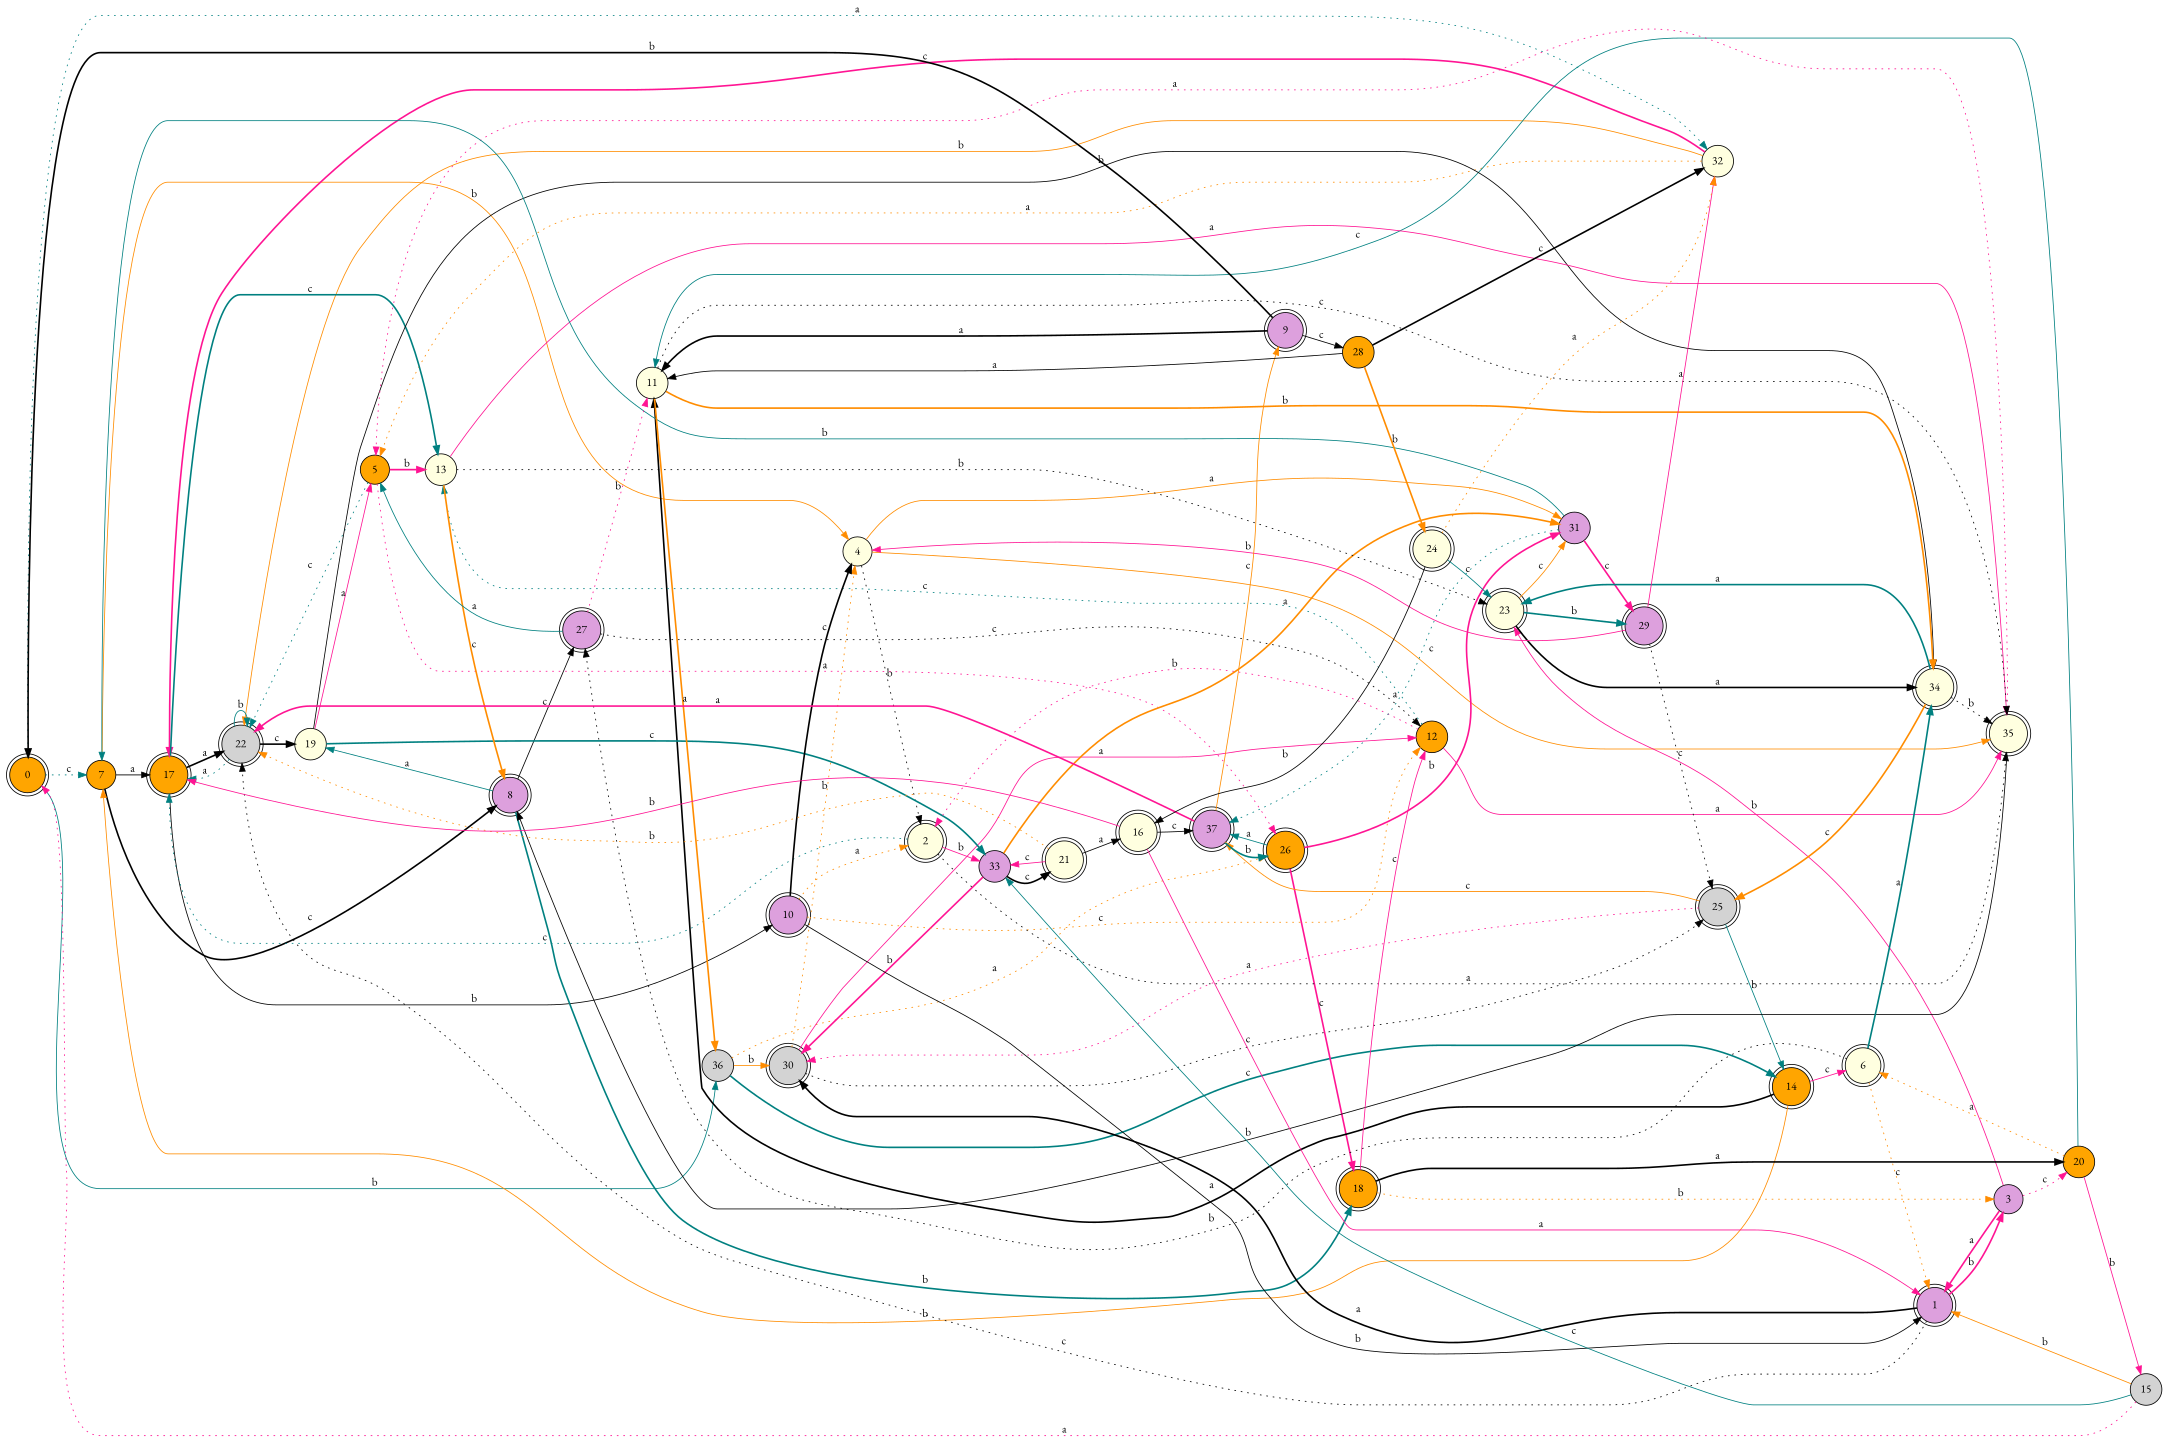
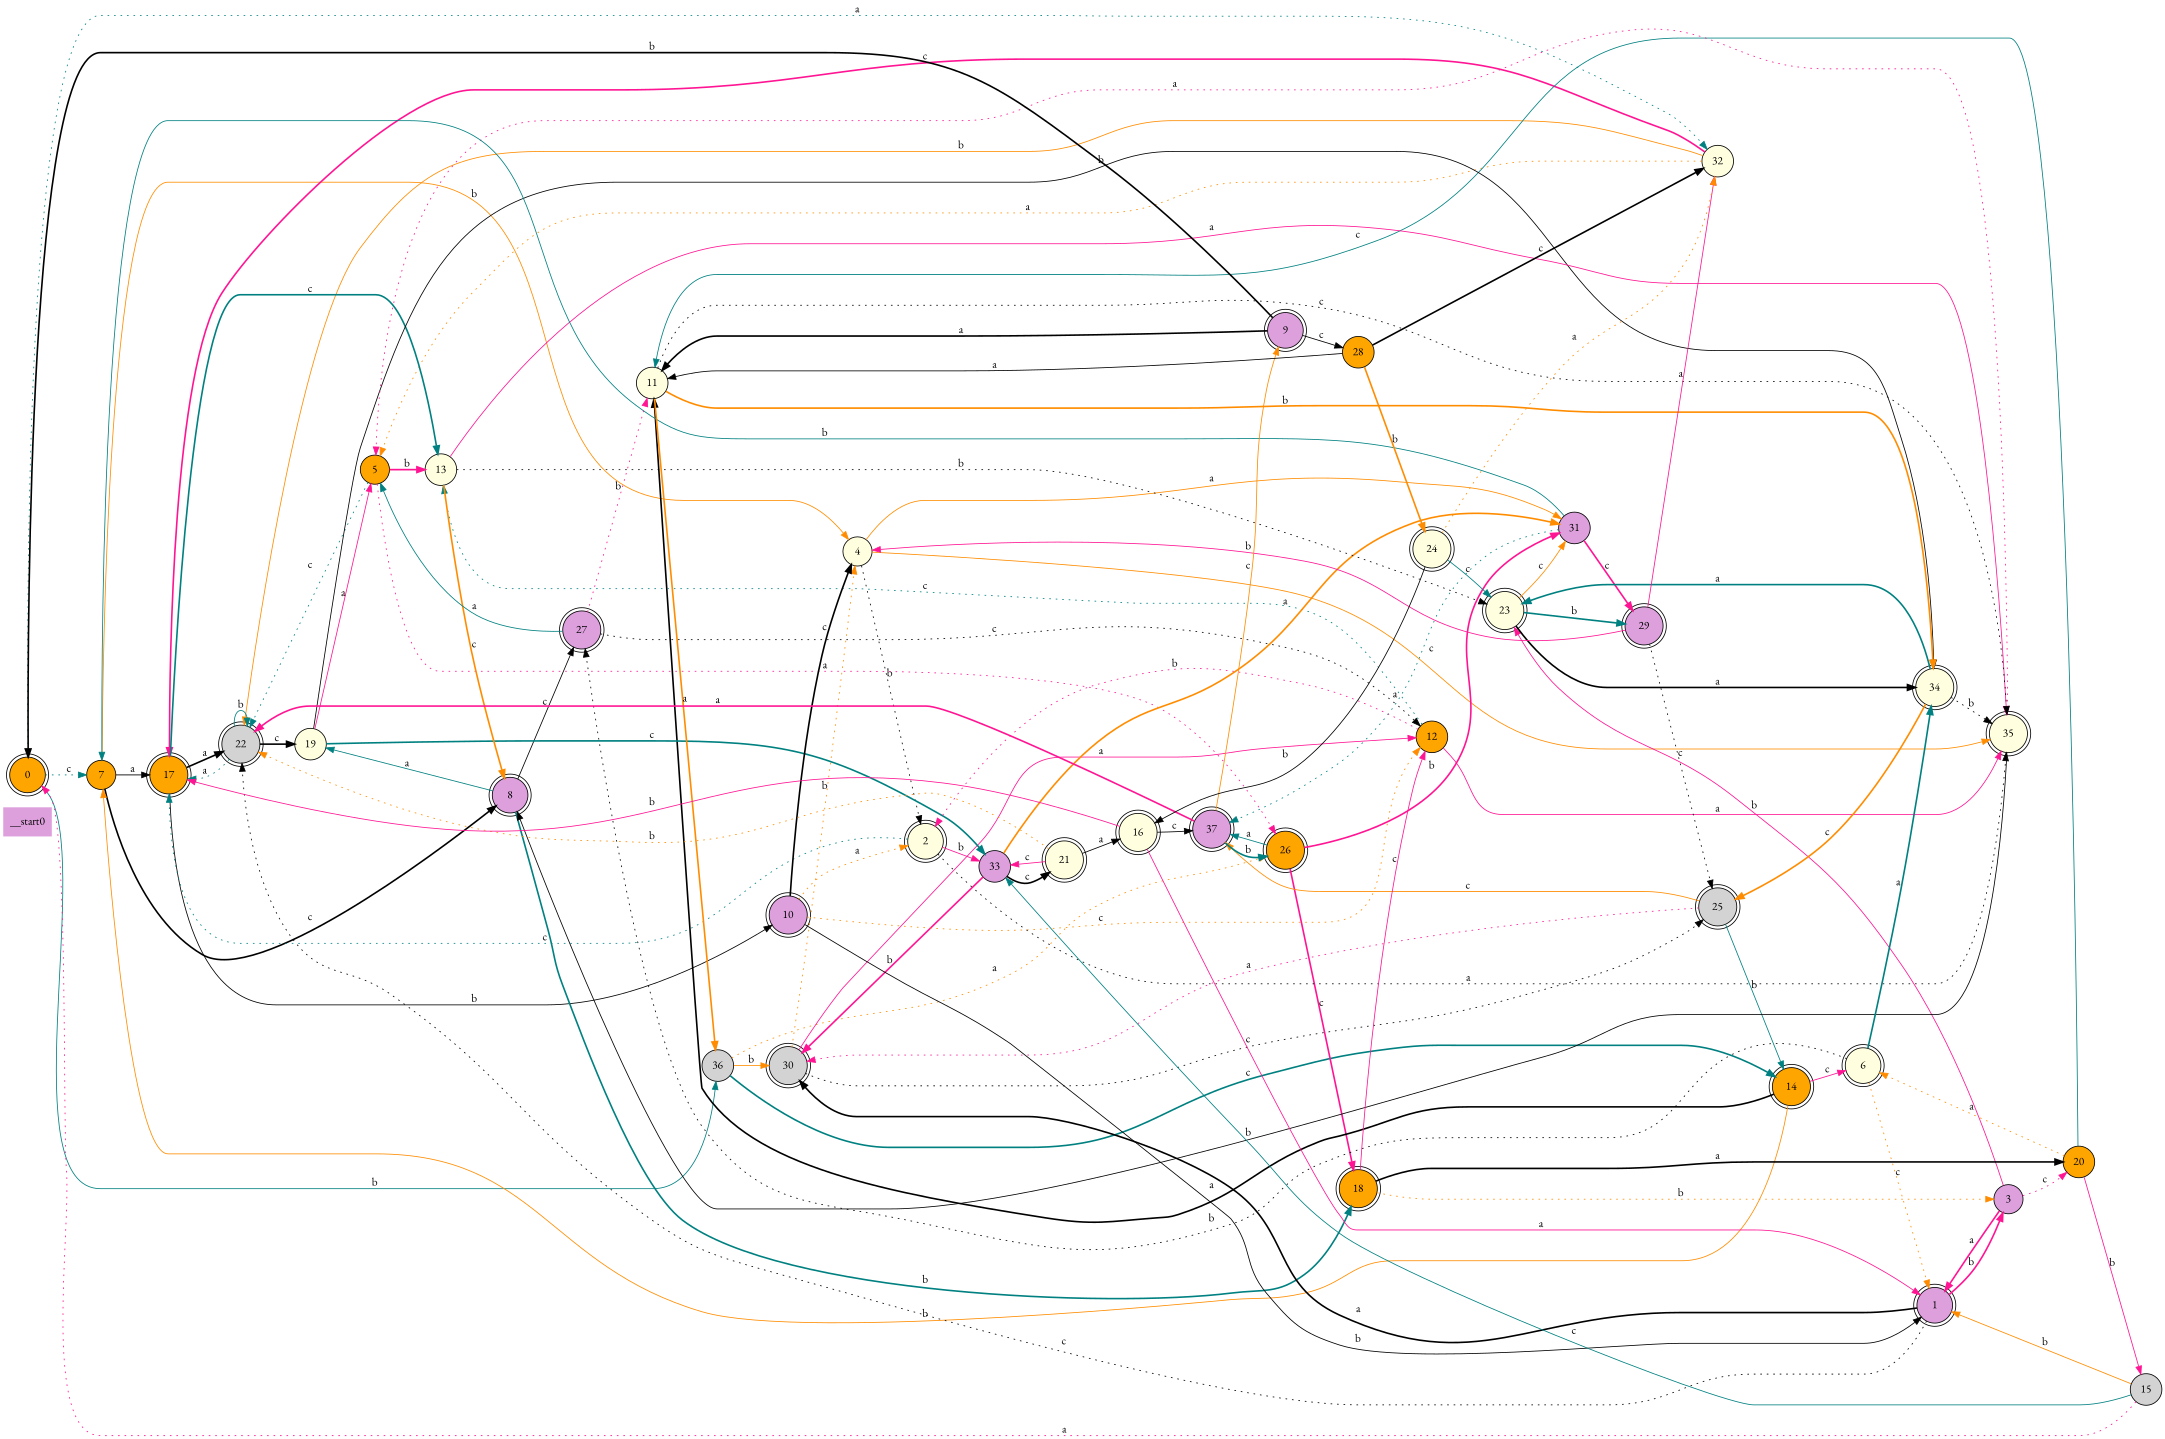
node "__start0": added
